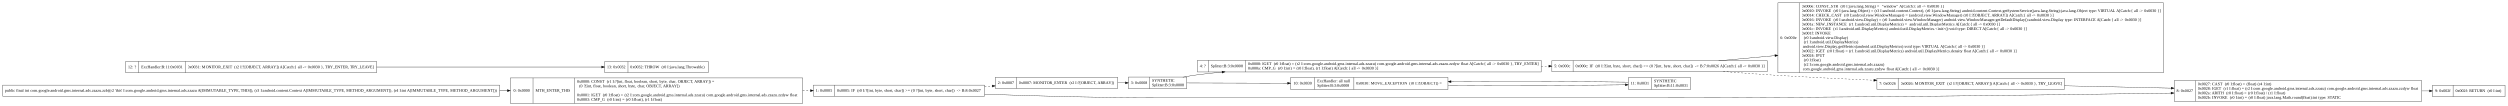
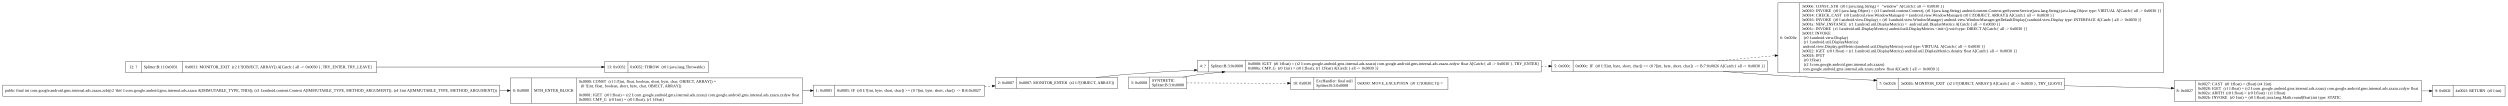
edge "5: 0x000c" -> "6: 0x000e": style solid -> dashed
node "12: ?": text "ExcHandler:B:11:0x0031" -> "Splitter:B:11:0x0031"
edge "5: 0x000c" -> "7: 0x0026": style dashed -> solid
node "10: 0x0030": text "ExcHandler: all null" -> "ExcHandler: final null"
edge "2: 0x0007" -> "3: 0x0008": now "2: 0x0007" -> "4: ?"
edge "3: 0x0008" -> "10: 0x0030": style solid -> dashed
node "11: 0x0031": removed
node "0: 0x0000": text "MTH_ENTER_THIS" -> "MTH_ENTER_BLOCK"
edge "0: 0x0000" -> "1: 0x0005": style dashed -> solid
node "9: 0x002f": text "0x002f: RETURN  (r0 I:int)" -> "4x002f: RETURN  (r0 I:int)"
edge "1: 0x0005" -> "8: 0x0027": removed
